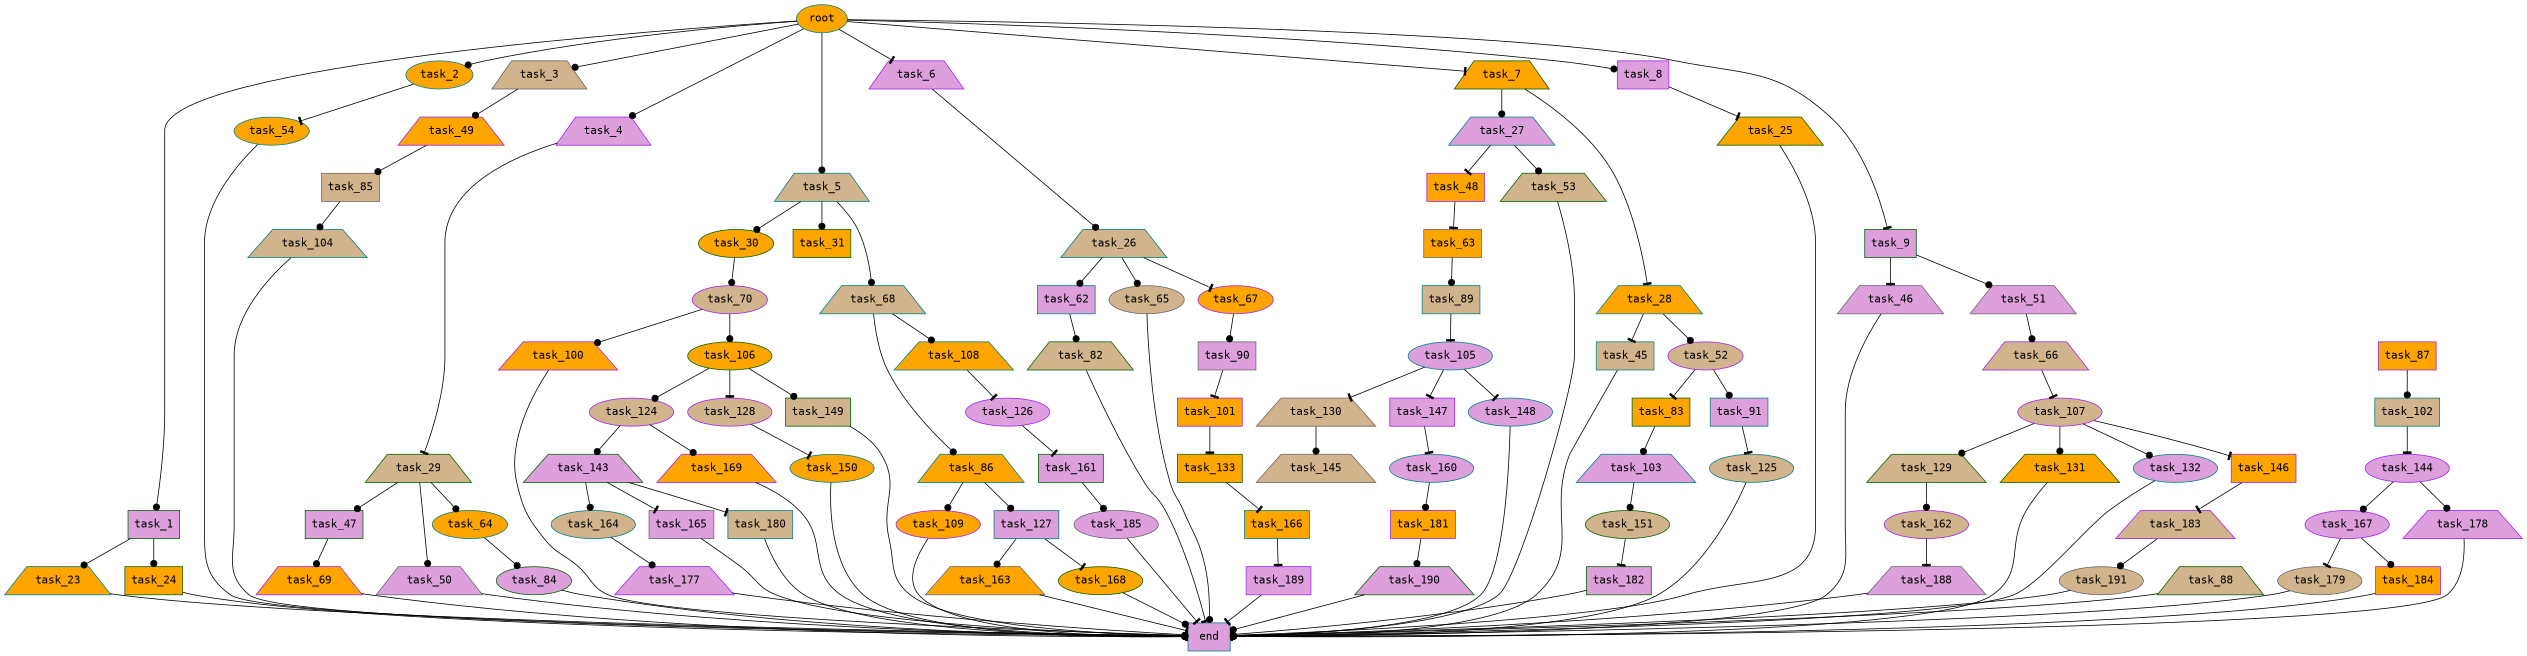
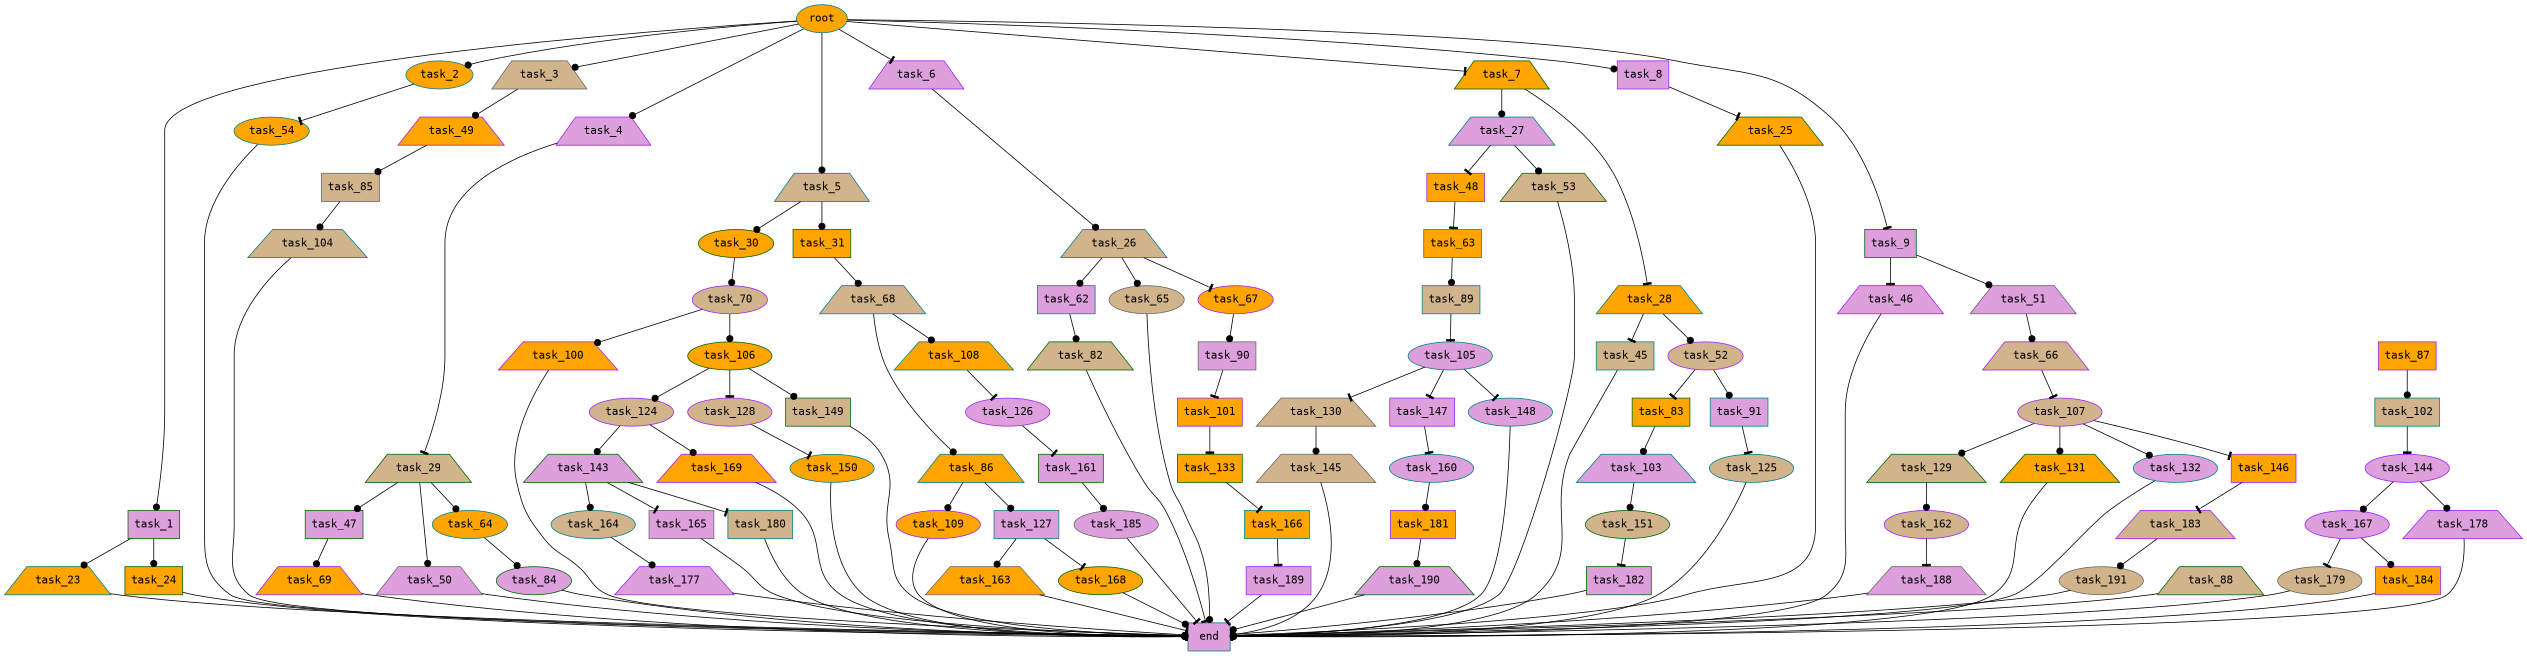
edge "task_5" -> "task_68": now "task_31" -> "task_68"
node "task_46": color gray40 -> purple
edge "task_145" -> "end": added
